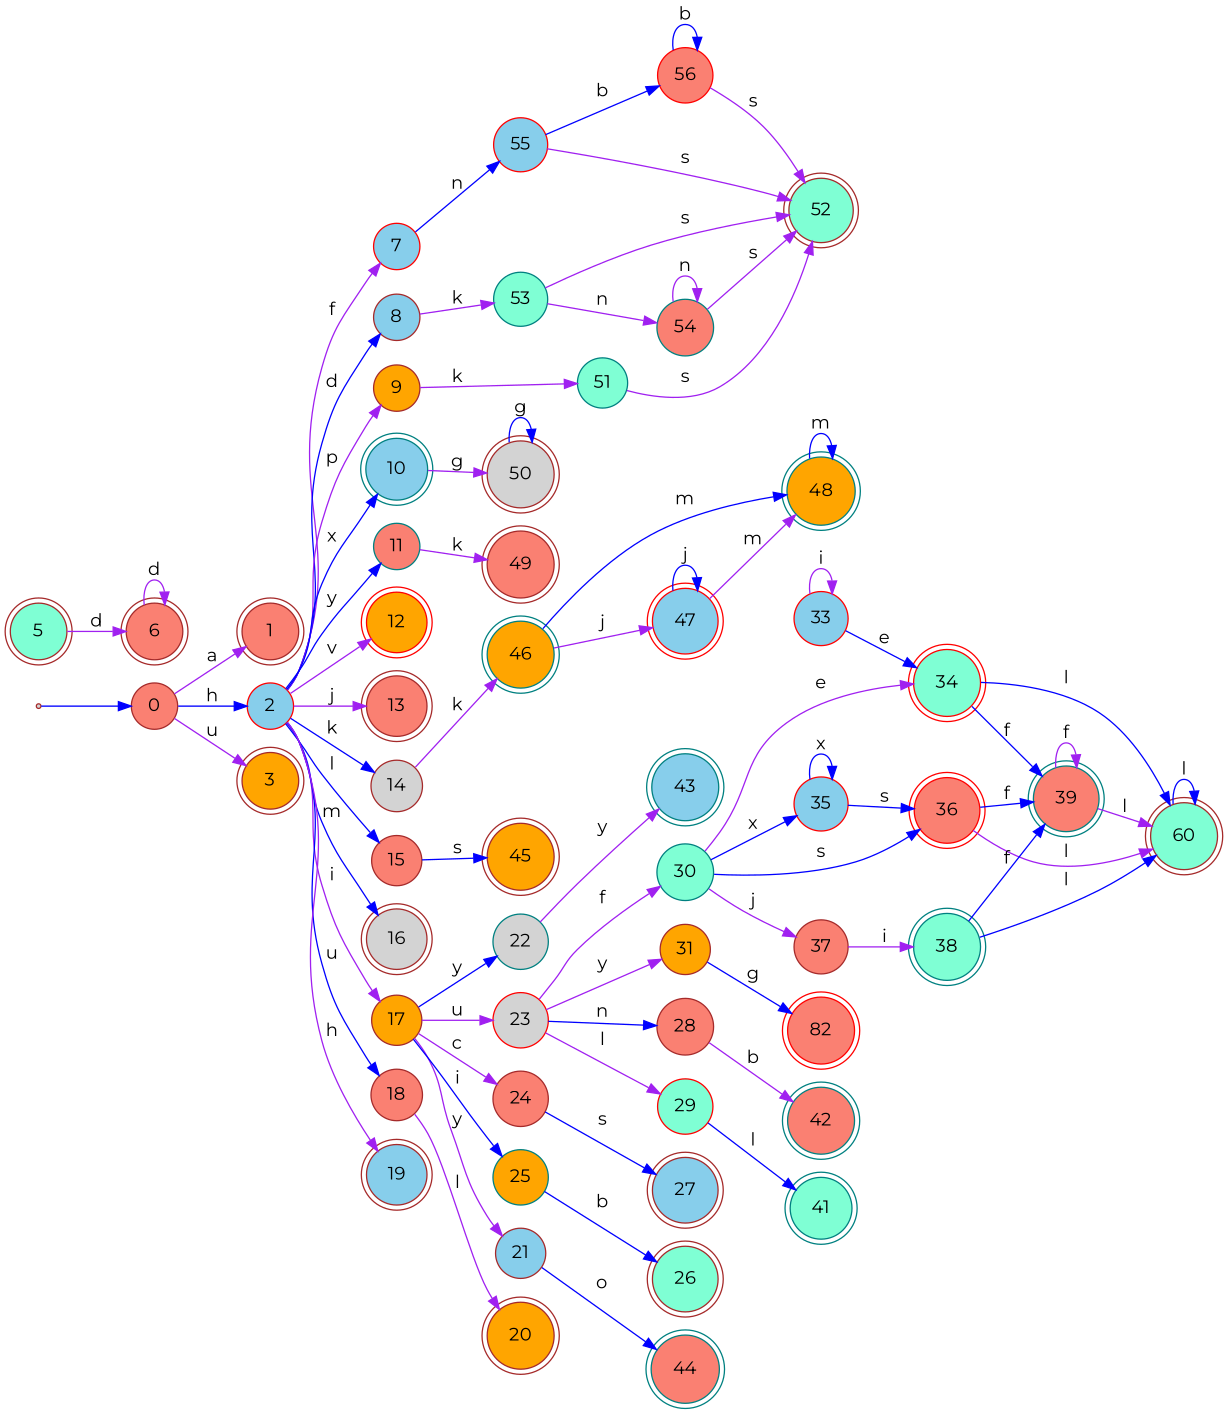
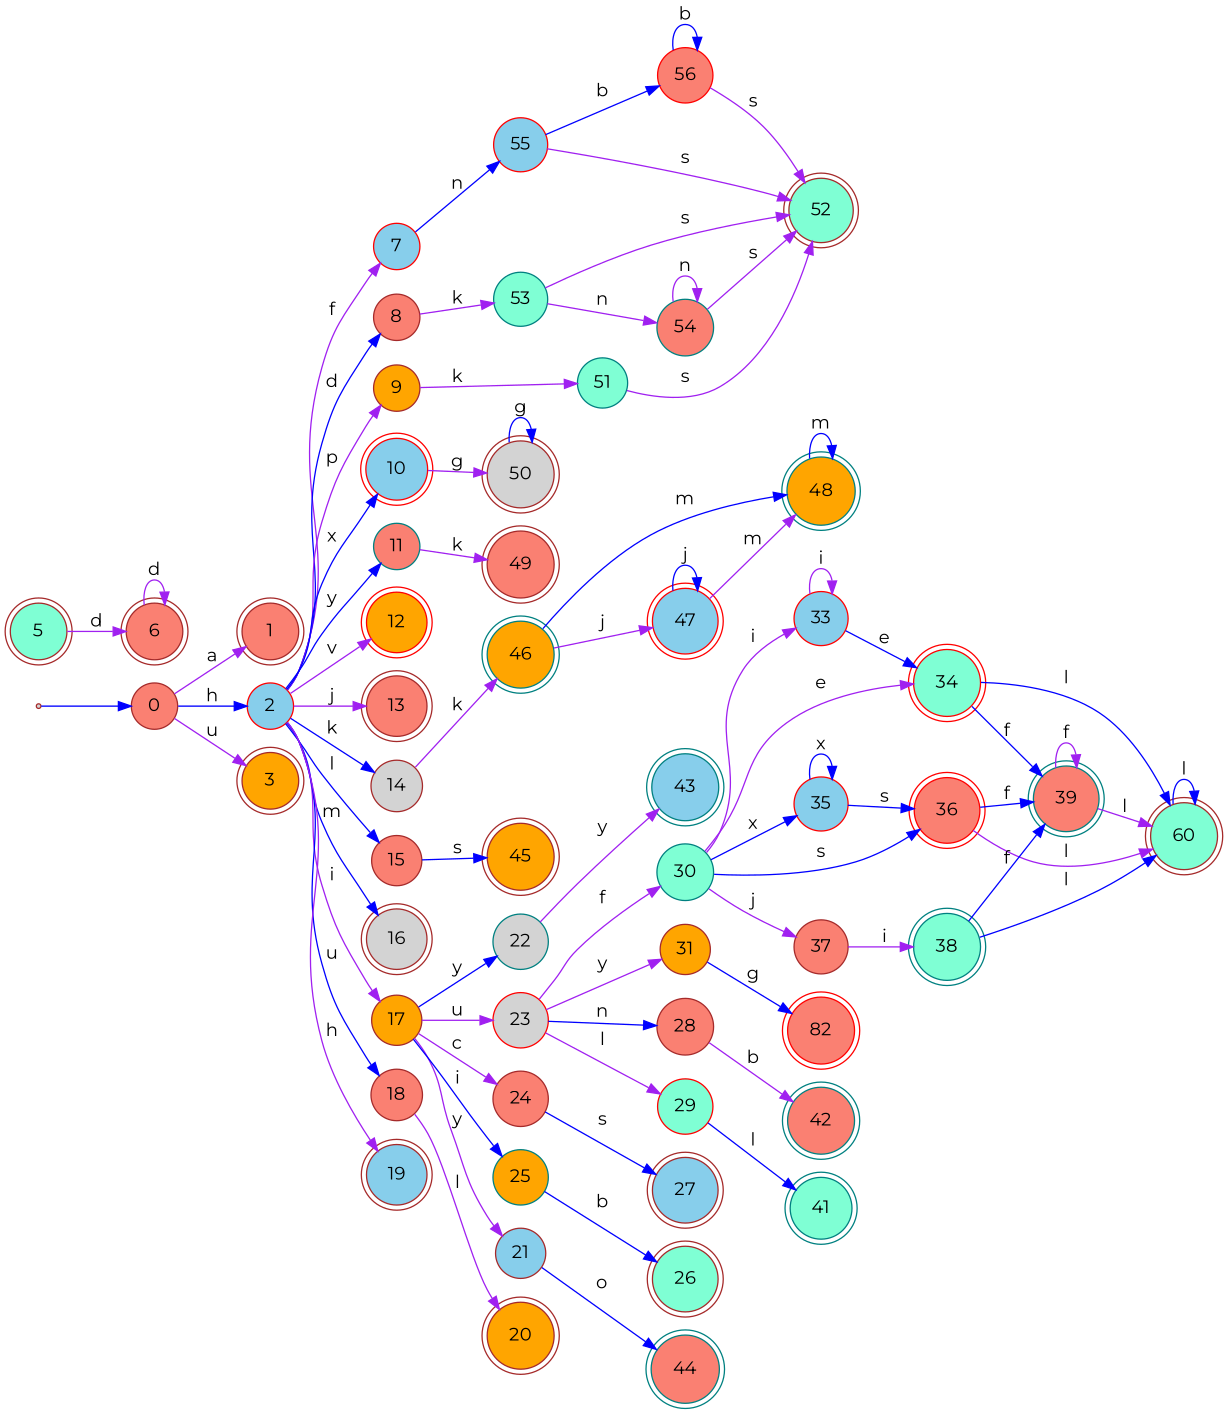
node "8": fillcolor skyblue -> salmon
node "10": color teal -> red
edge "30" -> "33": added, label "i"
